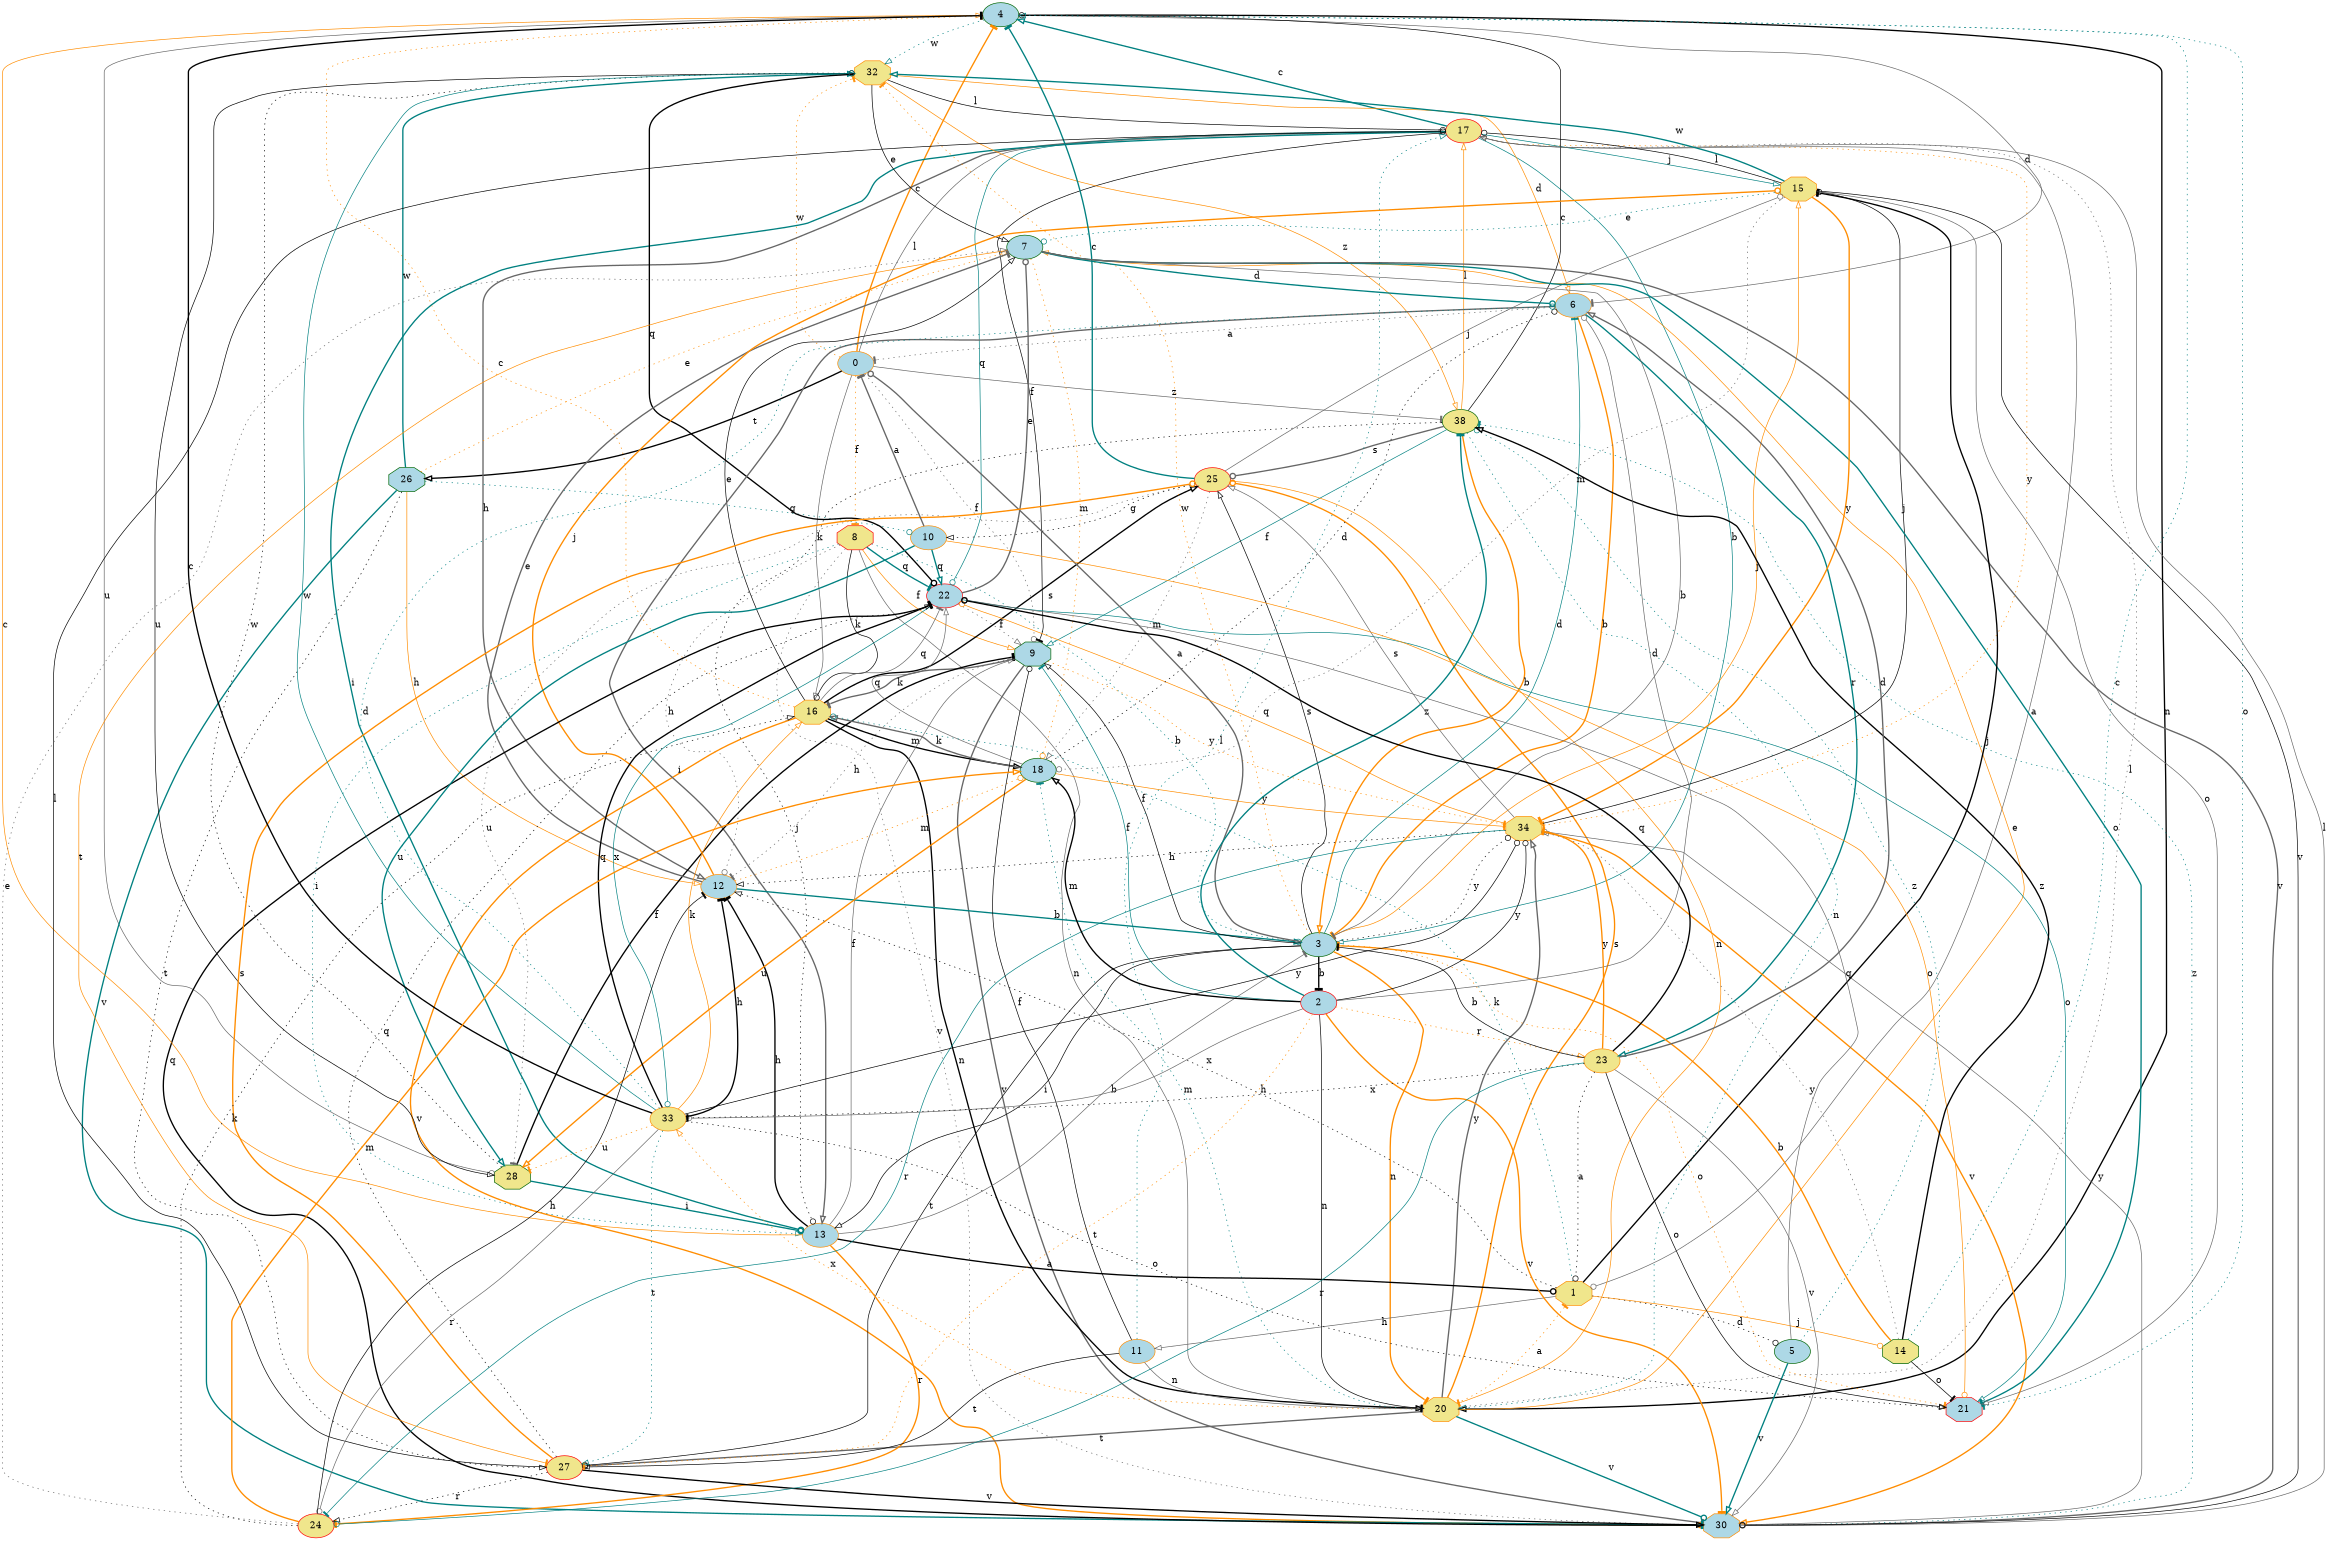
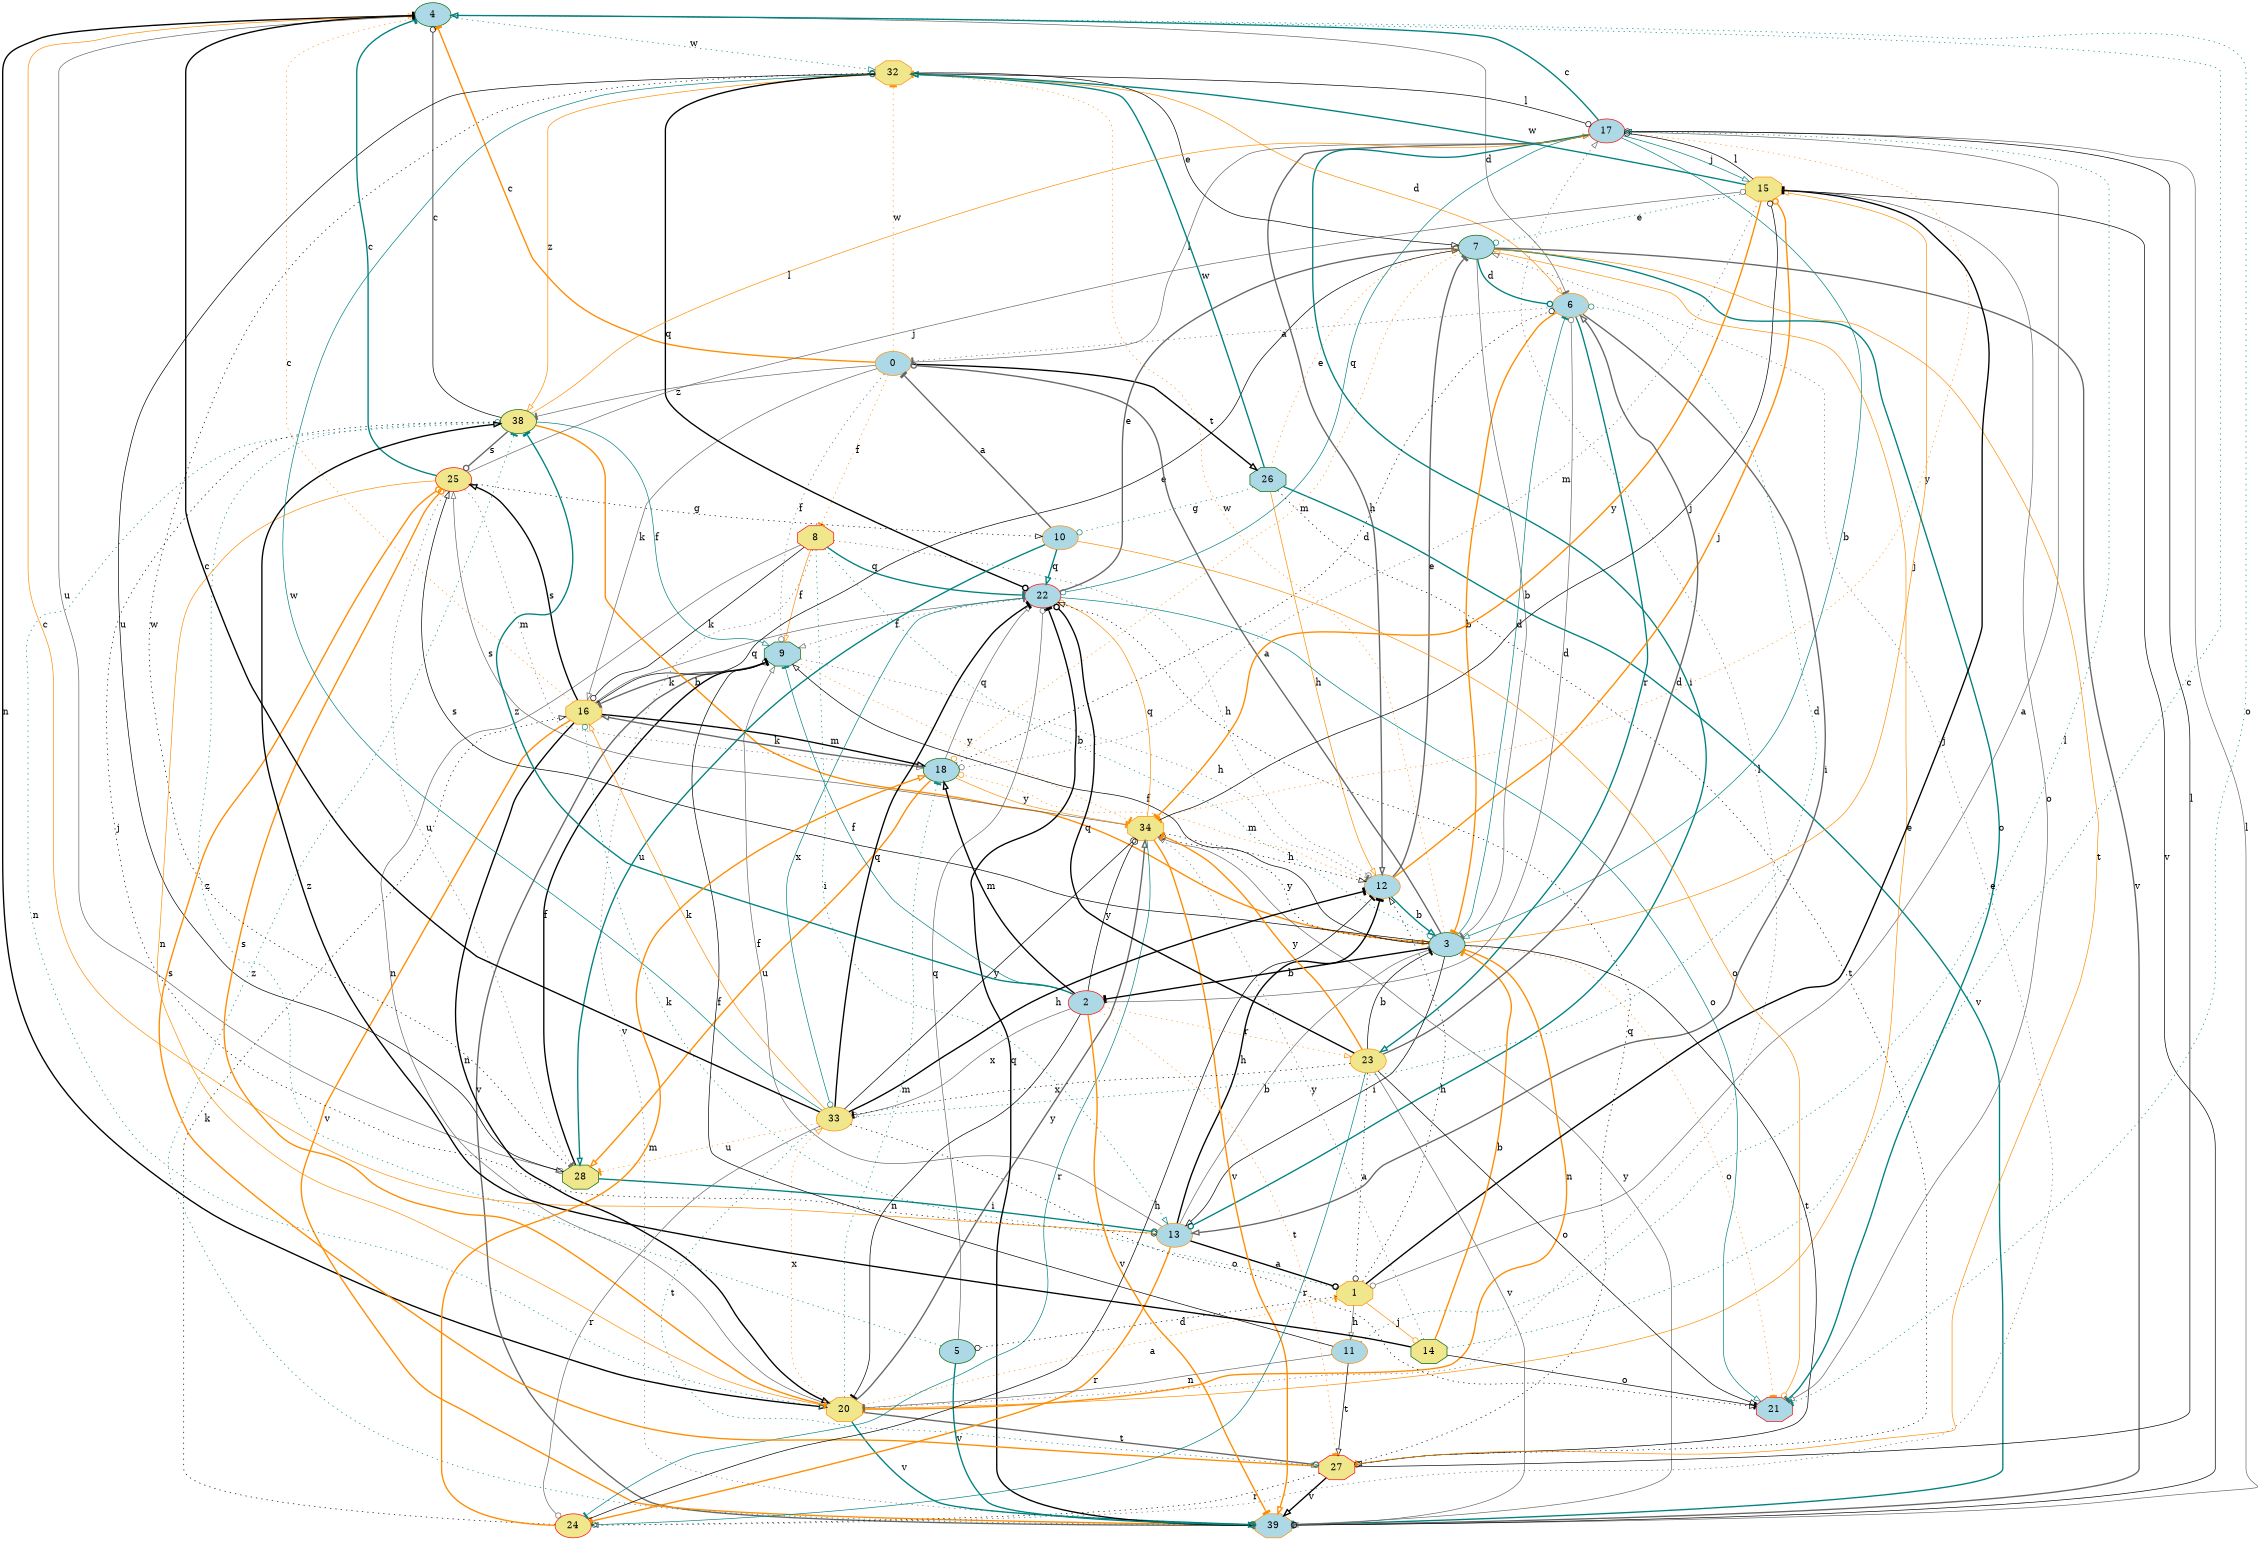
node "17": fillcolor khaki -> lightblue
edge "17" -> "9": removed, label "f"
node "27": shape ellipse -> octagon
node "30": label "30" -> "39"
